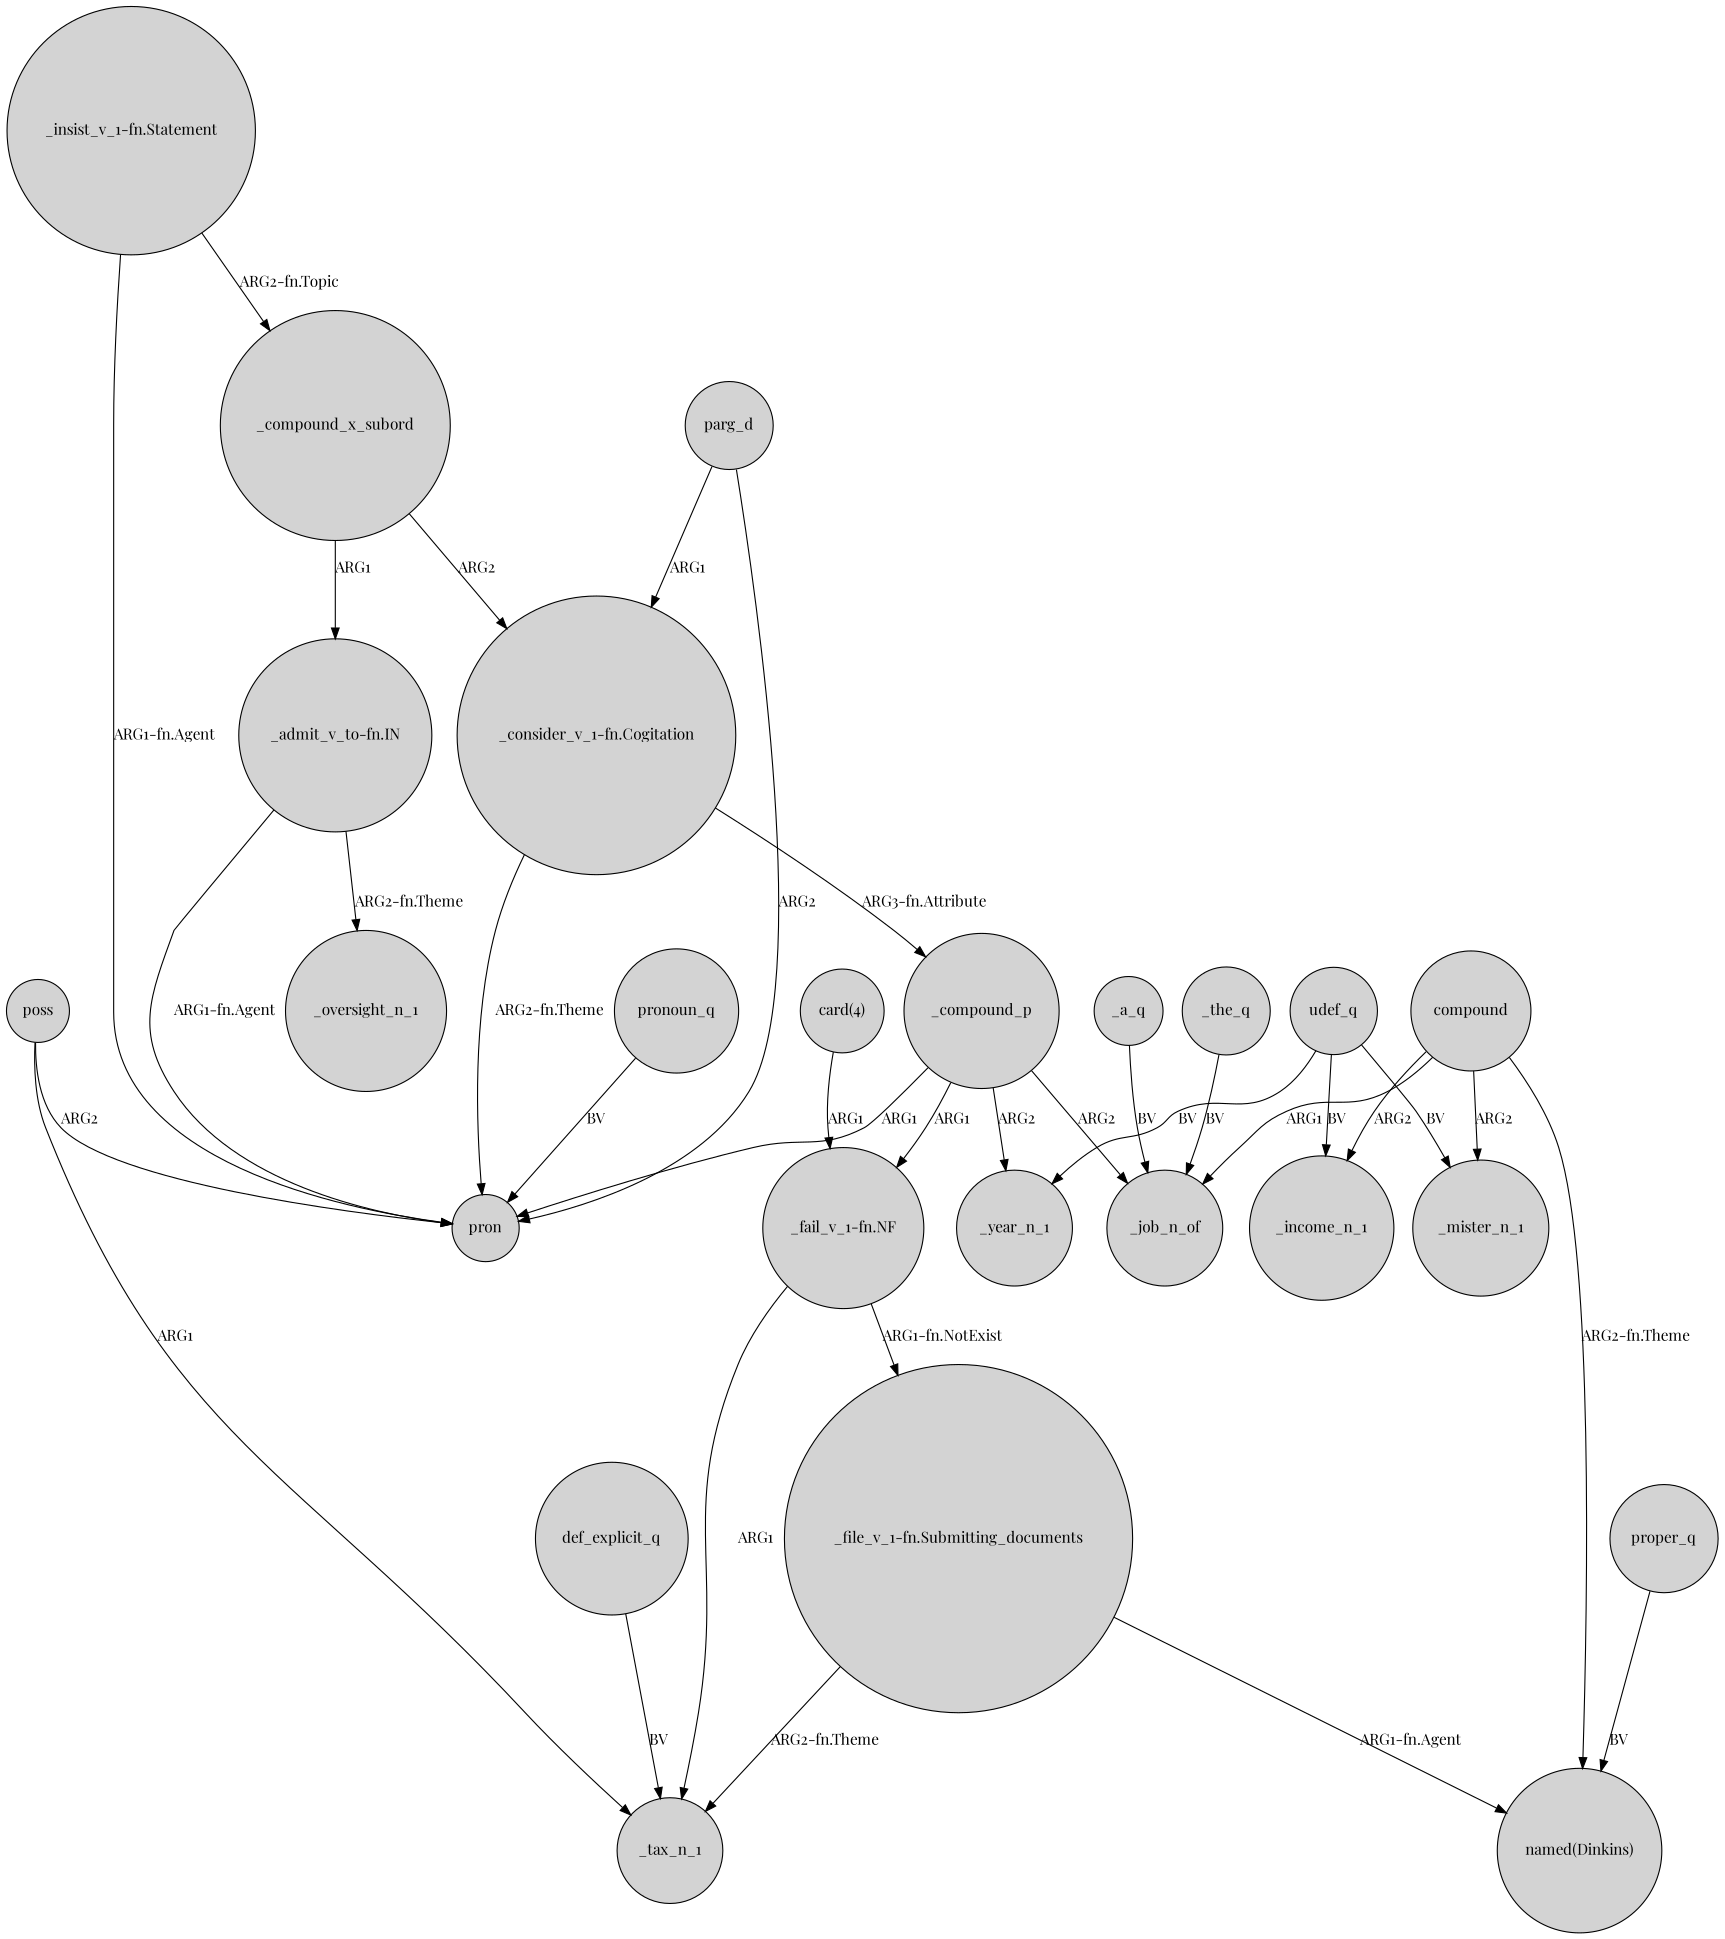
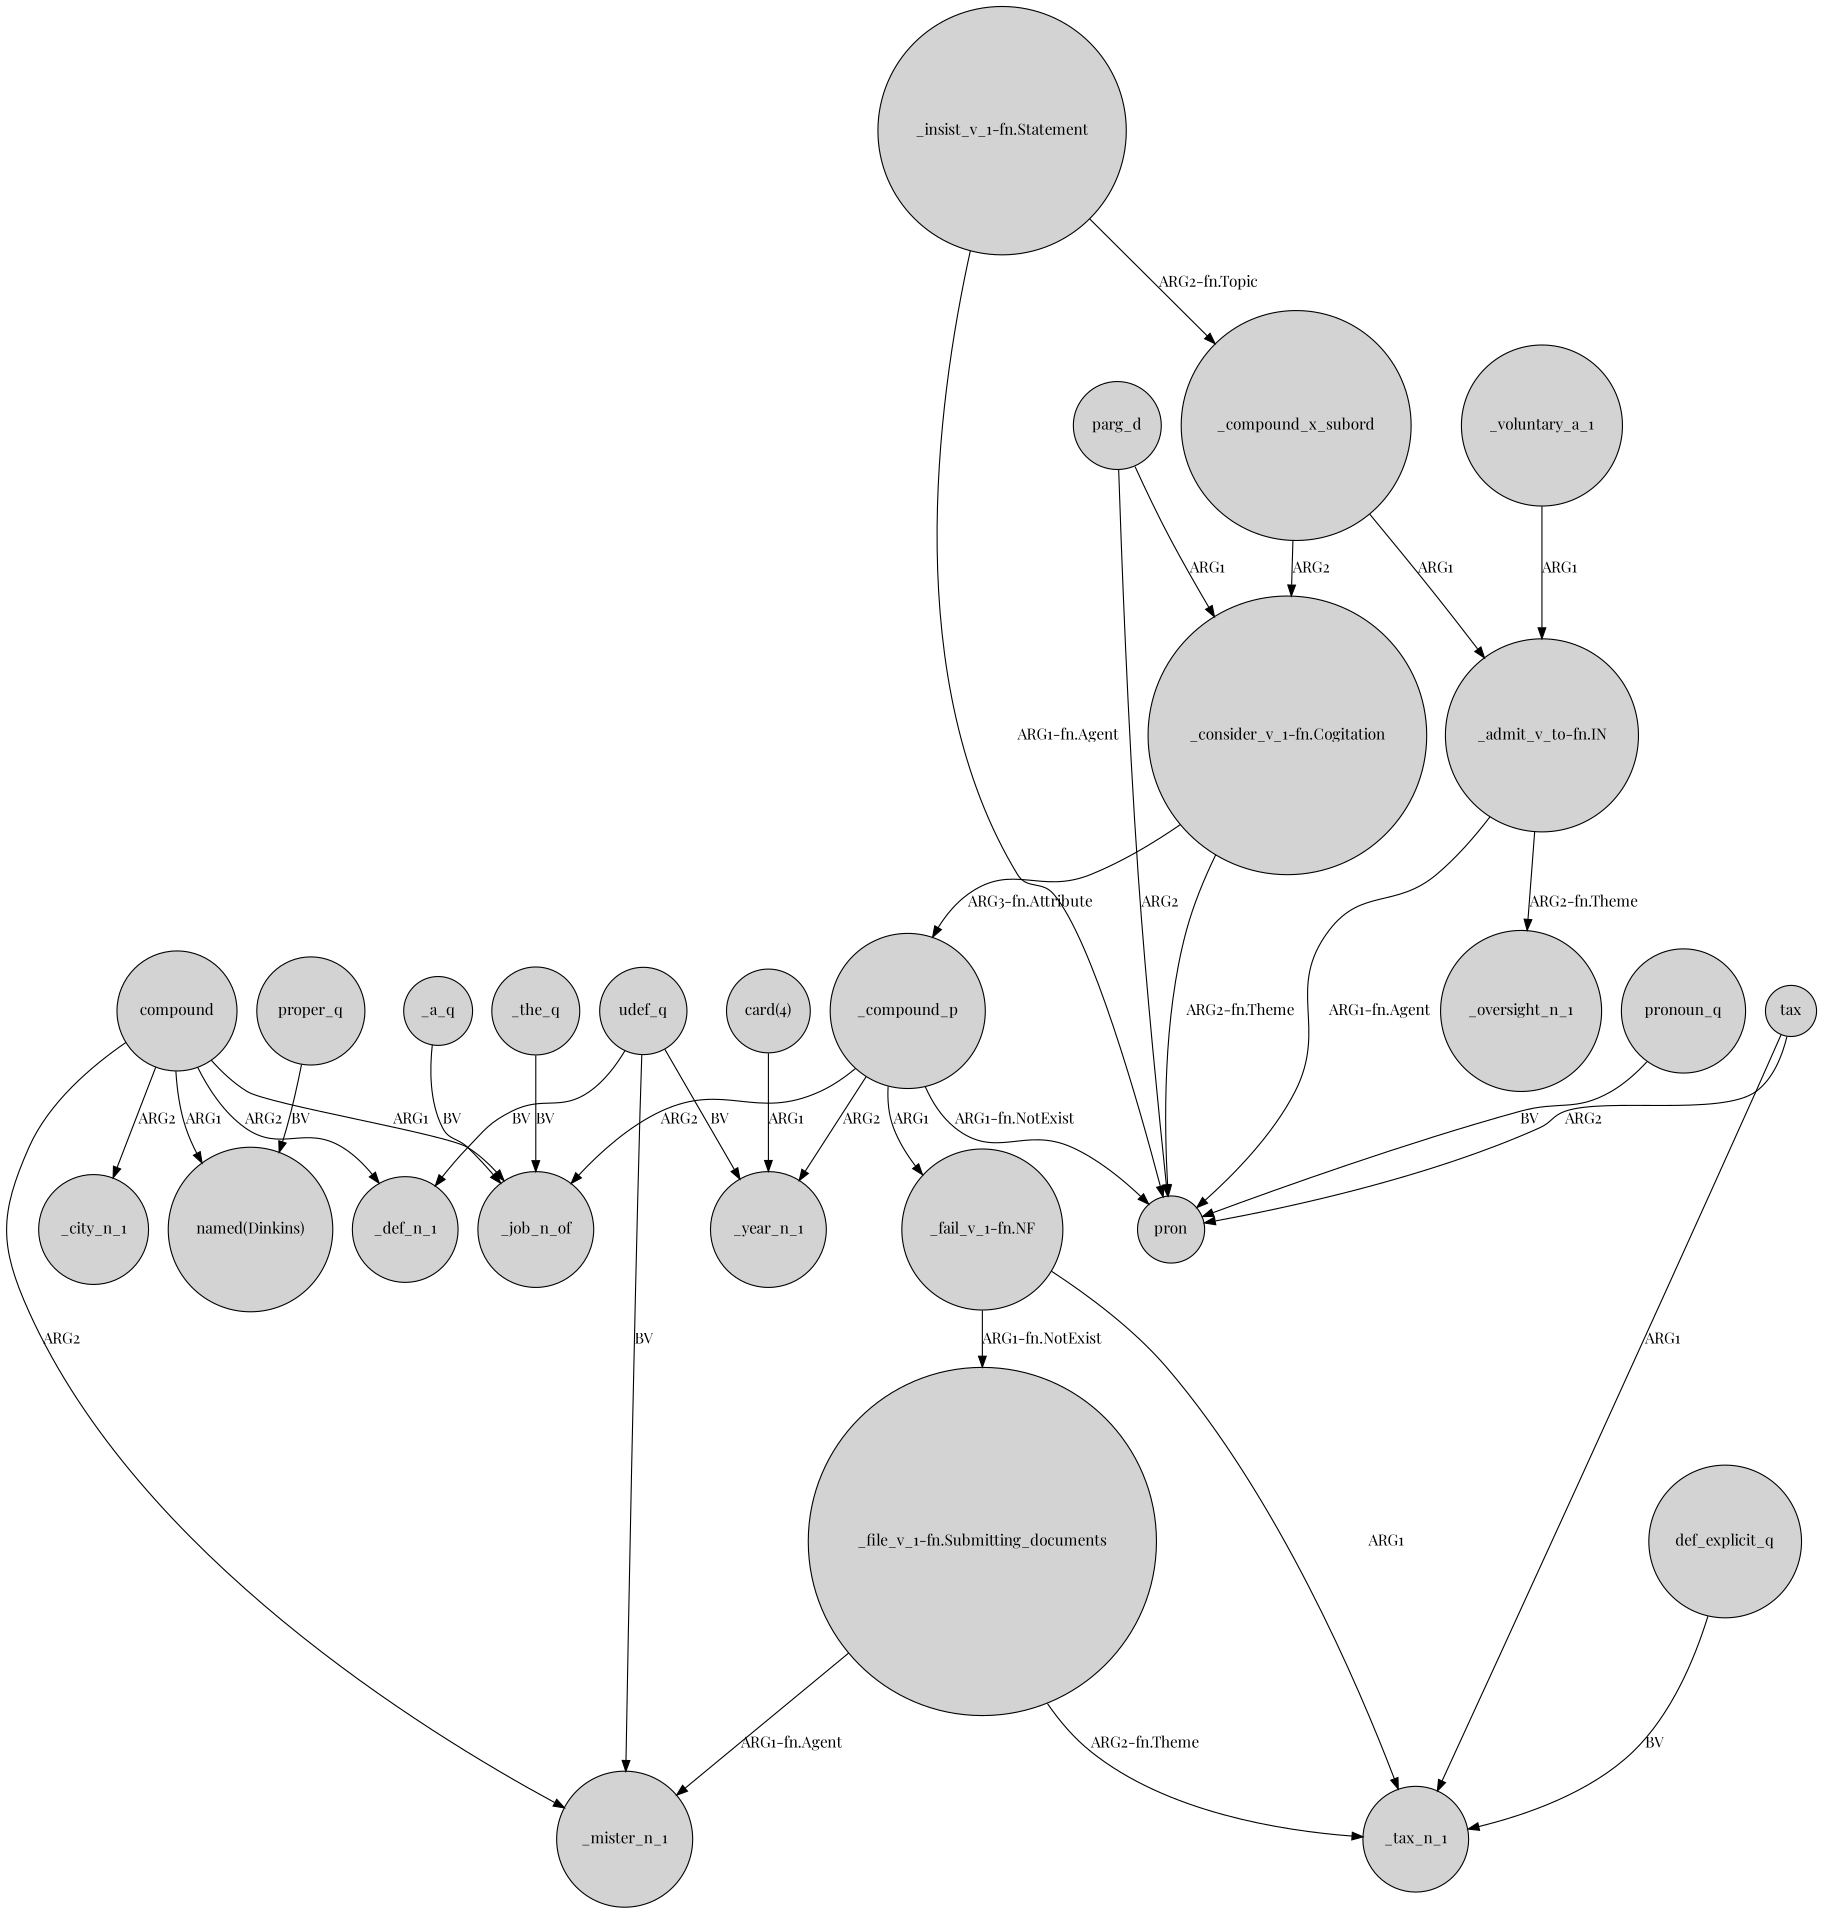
node "_voluntary_a_1": added
node "poss": label "poss" -> "tax"
edge "card(4)" -> "_fail_v_1-fn.NF": now "card(4)" -> "_year_n_1"
edge "_compound_p" -> "pron": label "ARG1" -> "ARG1-fn.NotExist"
node "_income_n_1": label "_income_n_1" -> "_def_n_1"
node "_city_n_1": added
edge "compound" -> "named(Dinkins)": label "ARG2-fn.Theme" -> "ARG1"
edge "_file_v_1-fn.Submitting_documents" -> "named(Dinkins)": now "_file_v_1-fn.Submitting_documents" -> "_mister_n_1"
